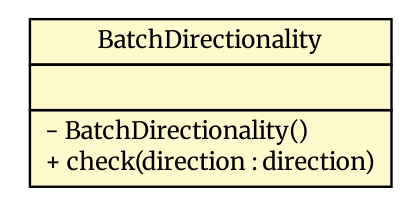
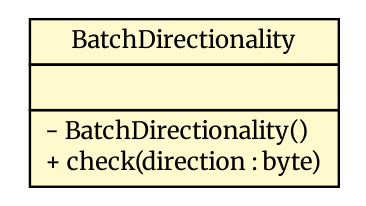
node "BatchDirectionality": text "+ check(direction : direction)" -> "+ check(direction : byte)"
